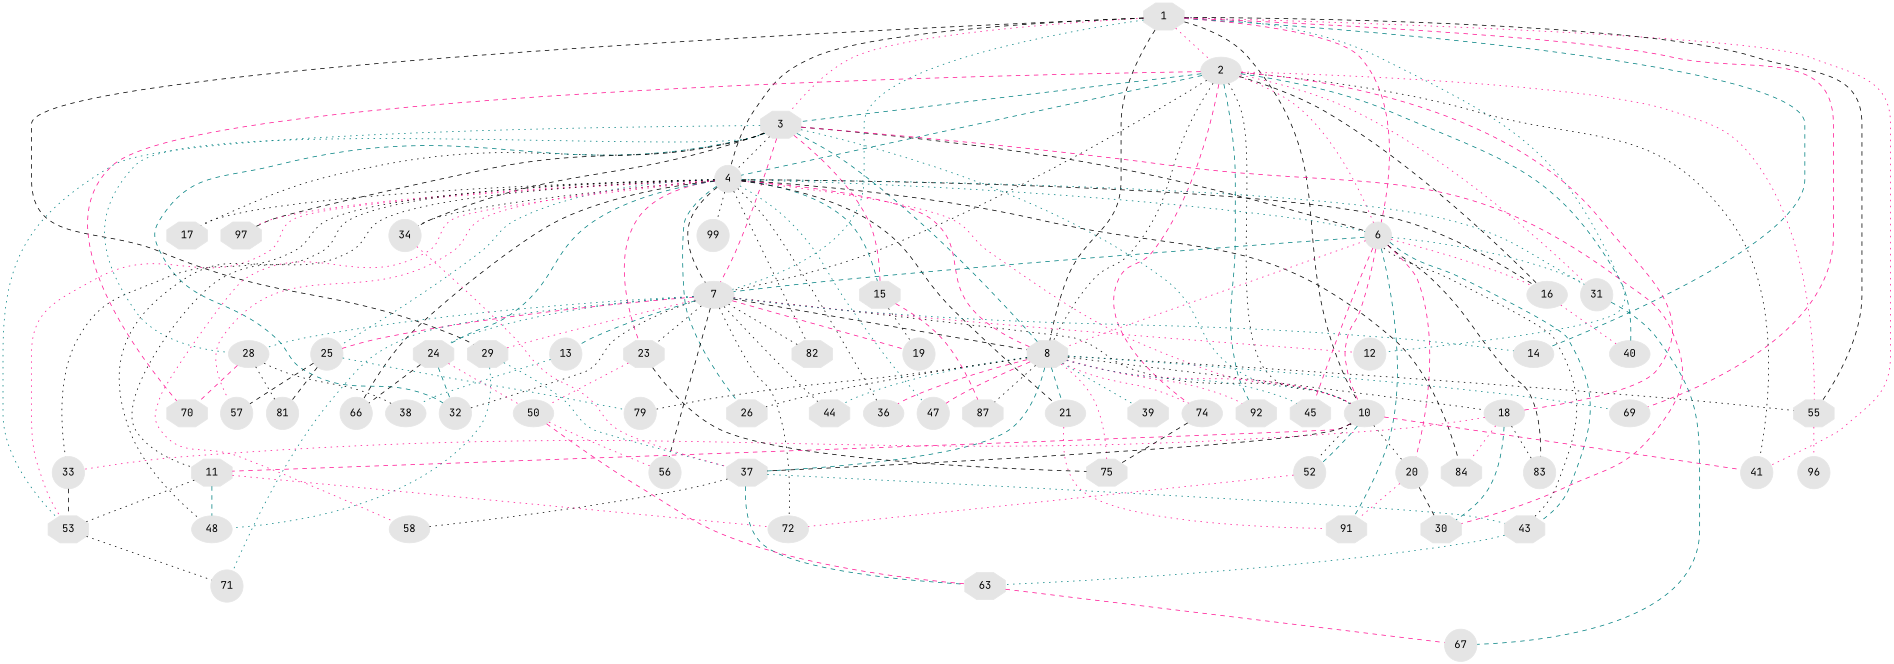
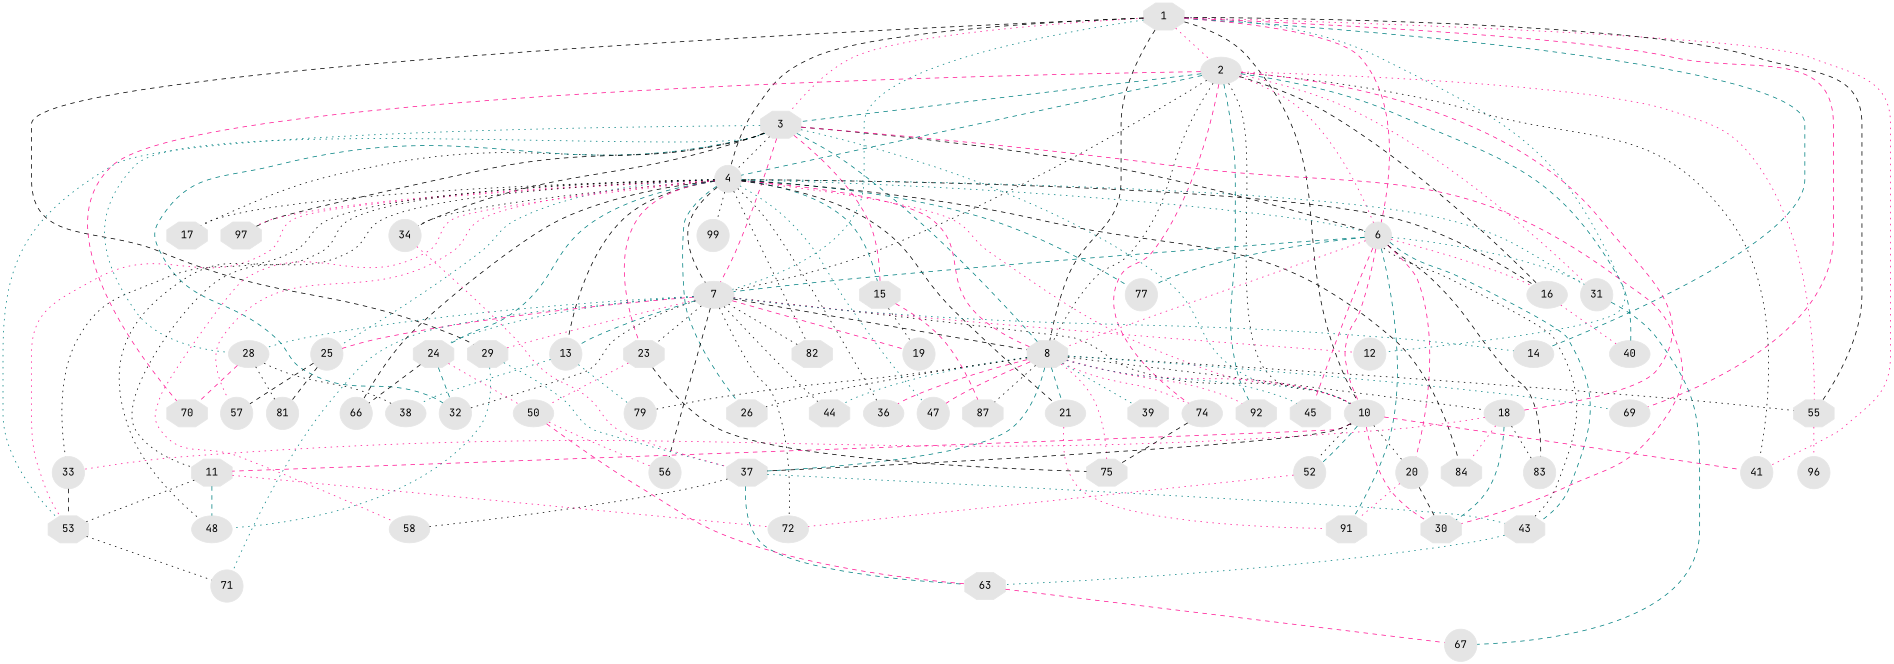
edge "4" -- "13": added
node "77": added
edge "25" -- "79": now "13" -- "79"
edge "10" -- "30": added
